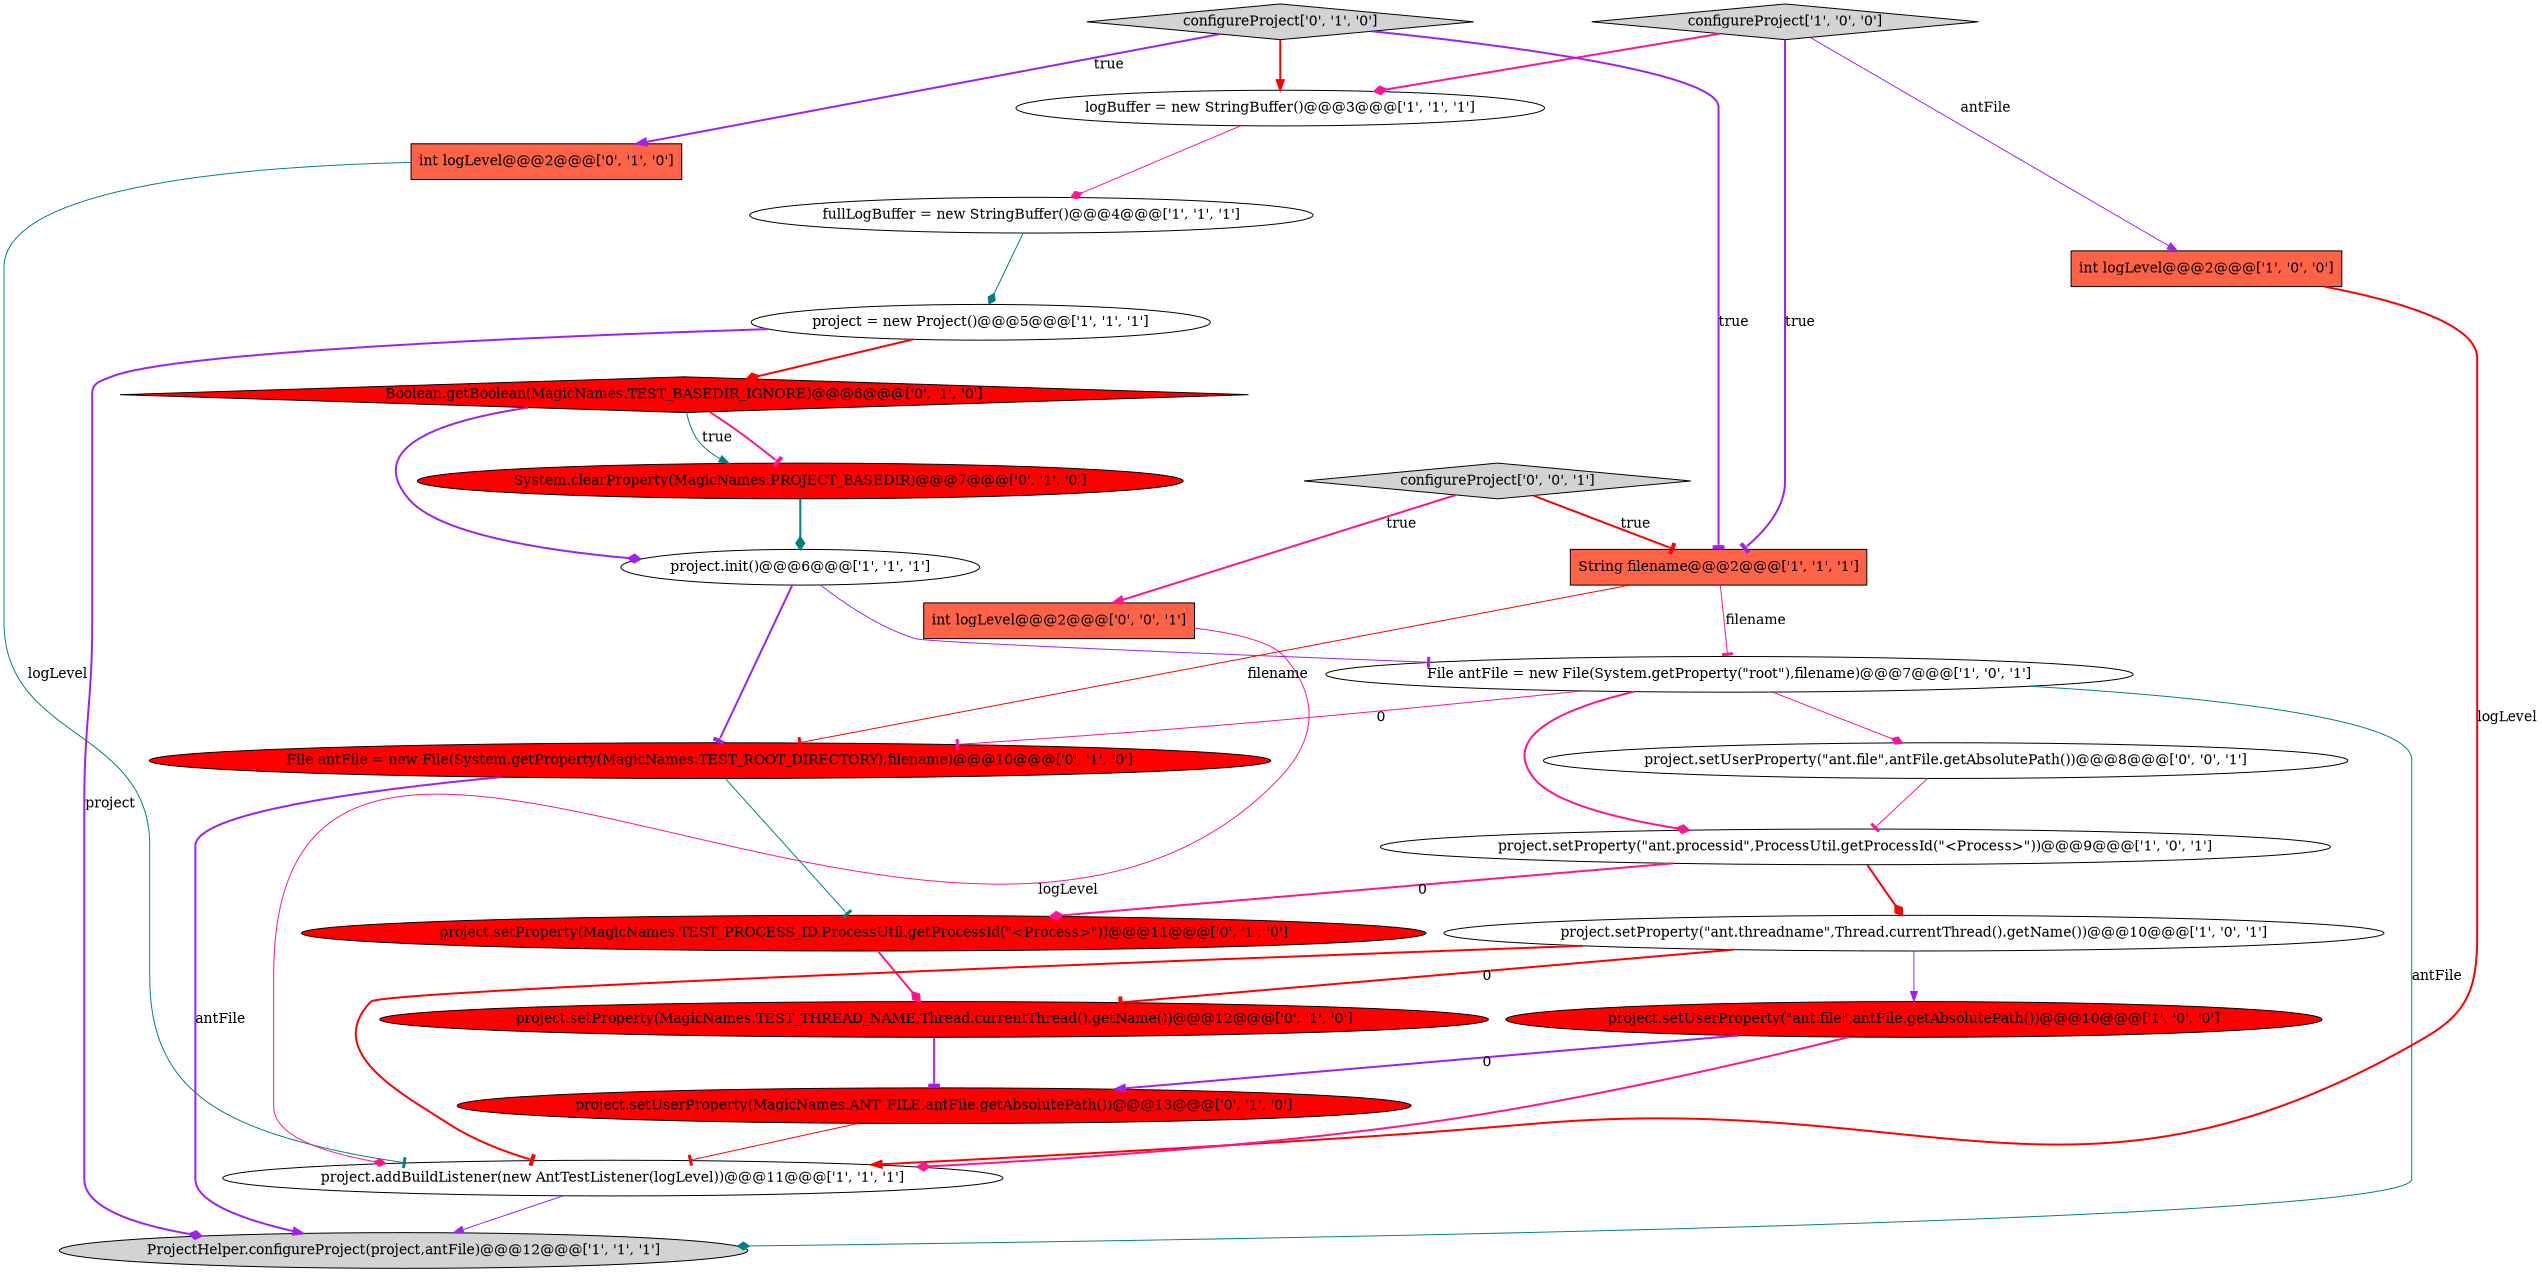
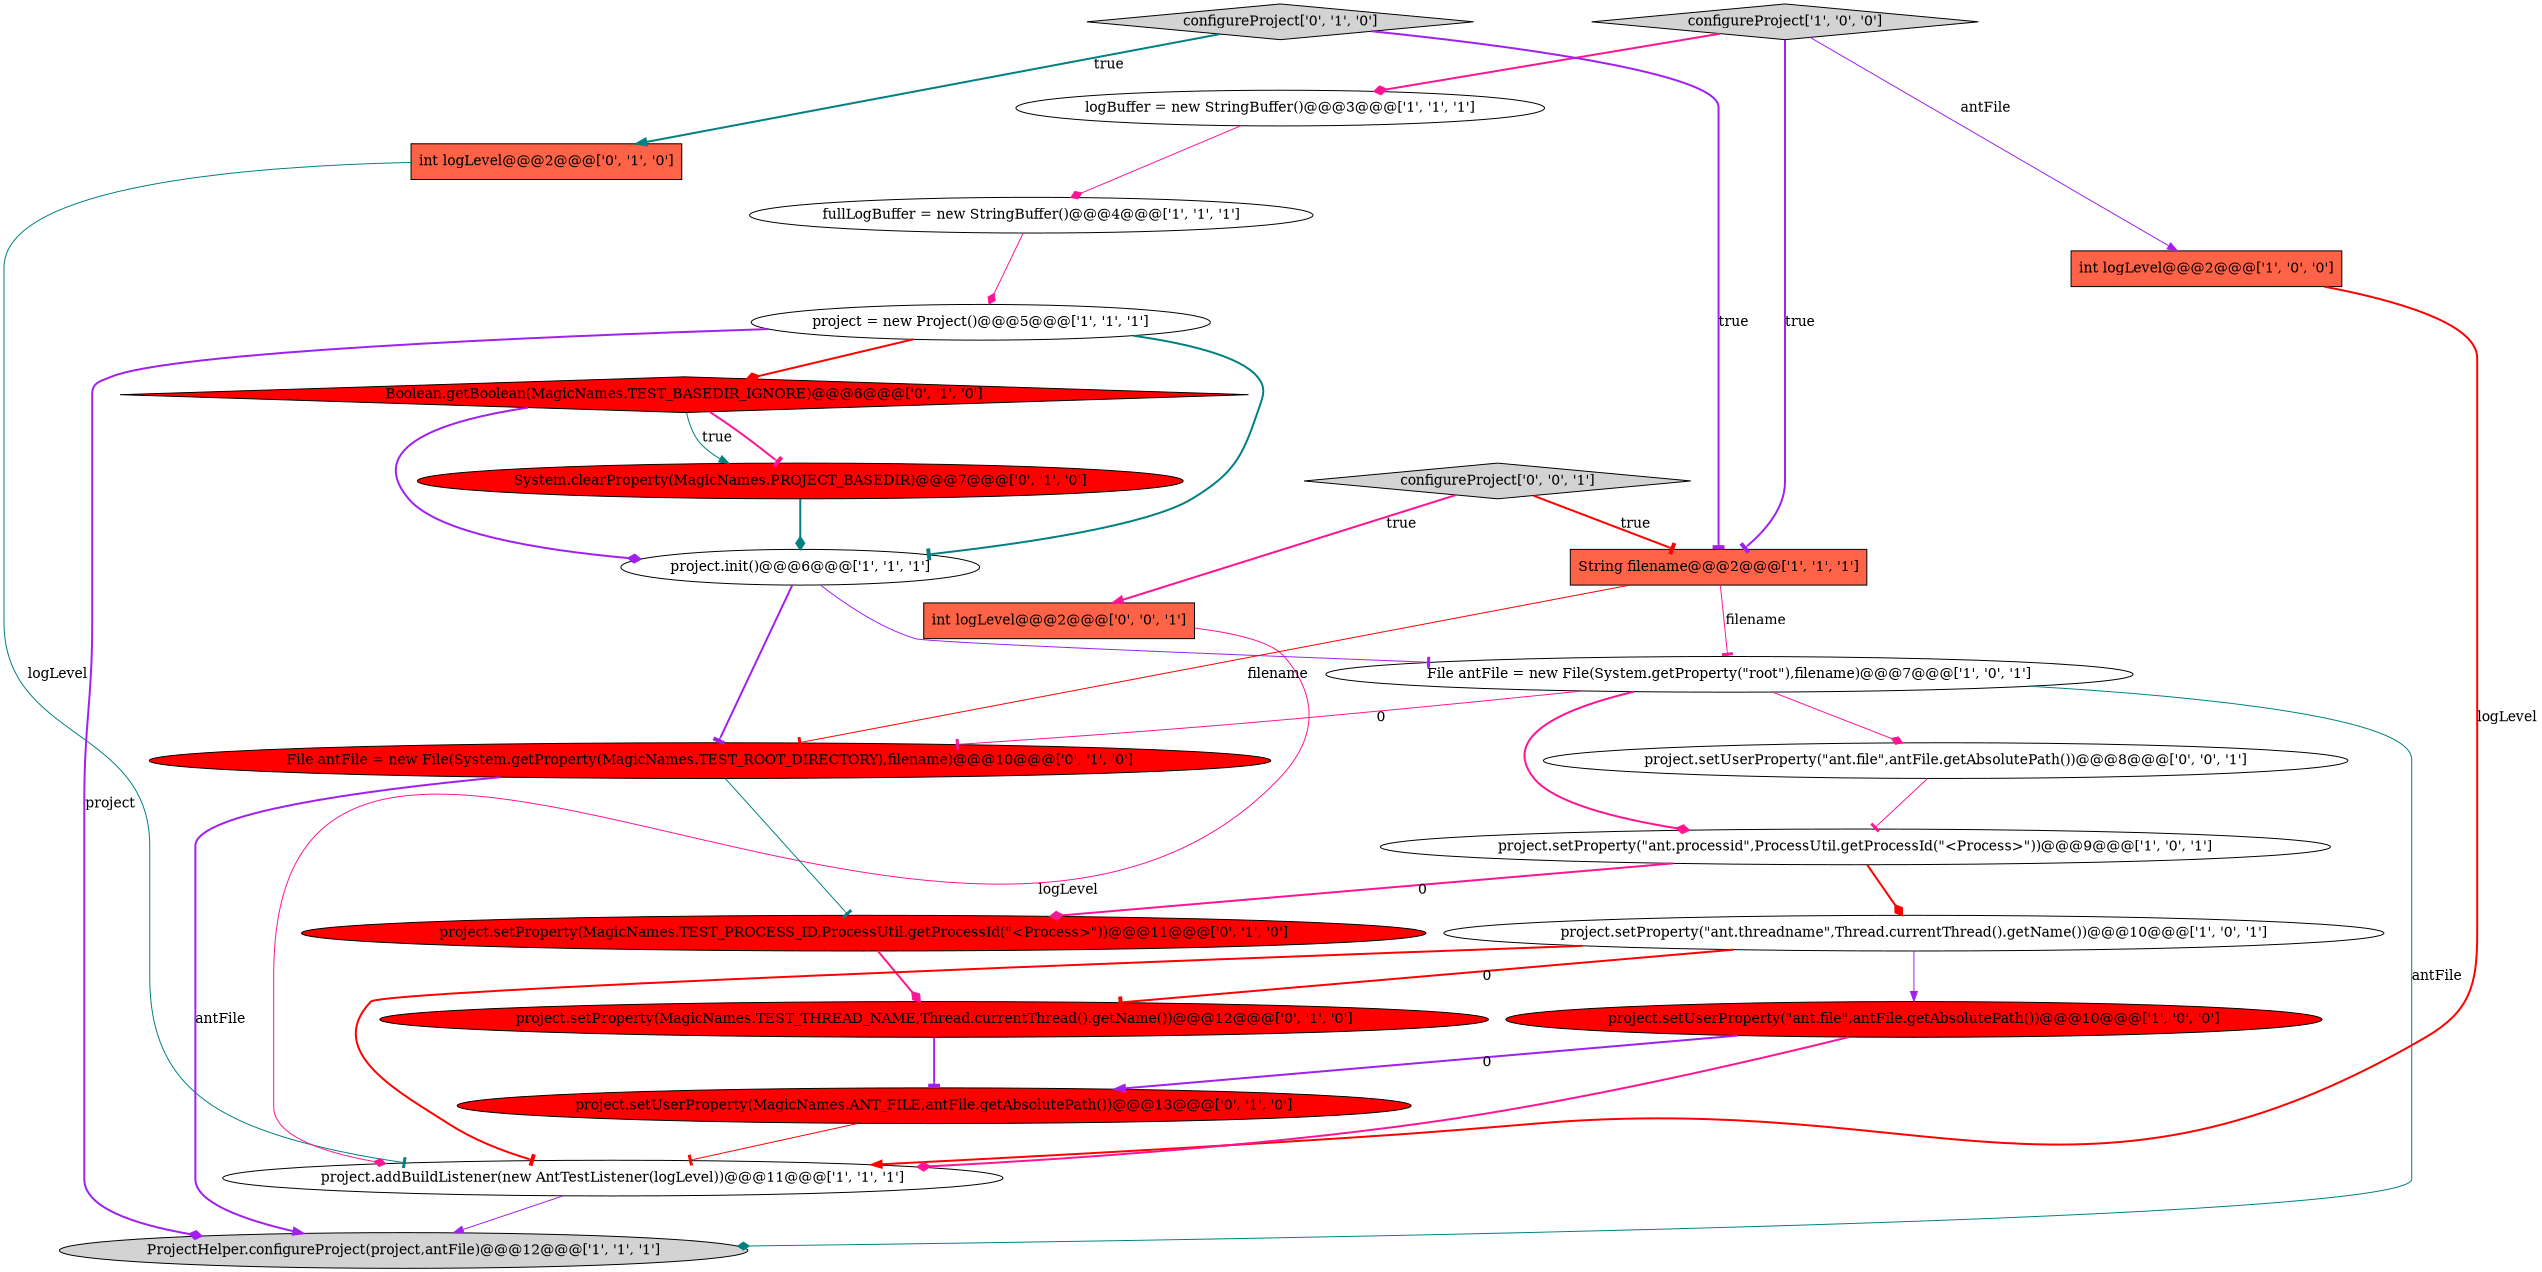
edge "configureProject['0', '1', '0']" -> "logBuffer = new StringBuffer()@@@3@@@['1', '1', '1']": removed
edge "configureProject['0', '1', '0']" -> "int logLevel@@@2@@@['0', '1', '0']": color purple -> teal
edge "fullLogBuffer = new StringBuffer()@@@4@@@['1', '1', '1']" -> "project = new Project()@@@5@@@['1', '1', '1']": color teal -> deeppink
edge "project = new Project()@@@5@@@['1', '1', '1']" -> "project.init()@@@6@@@['1', '1', '1']": added
